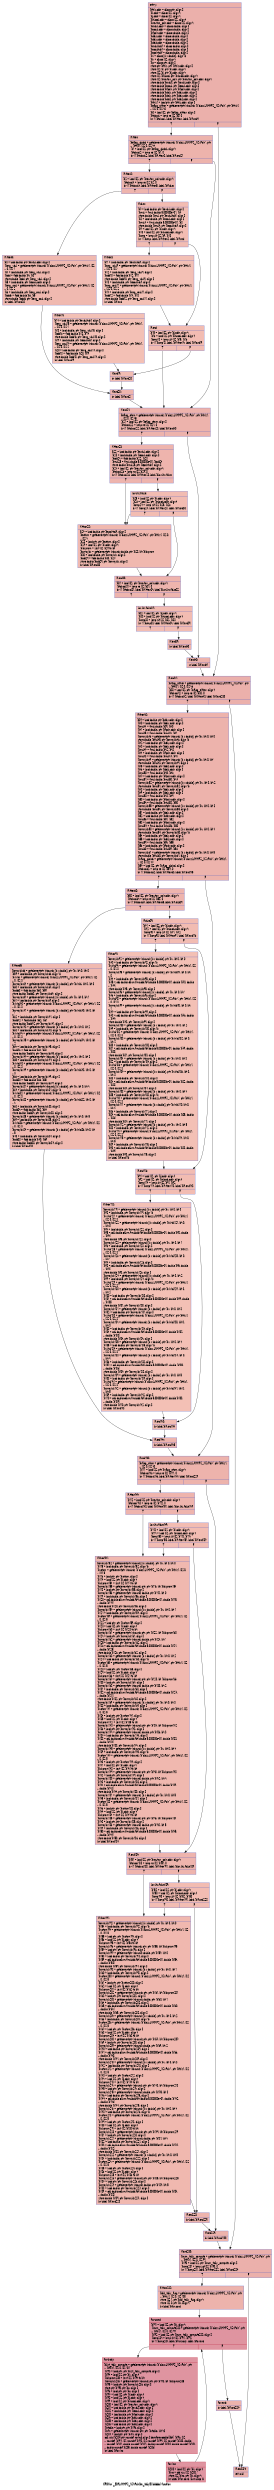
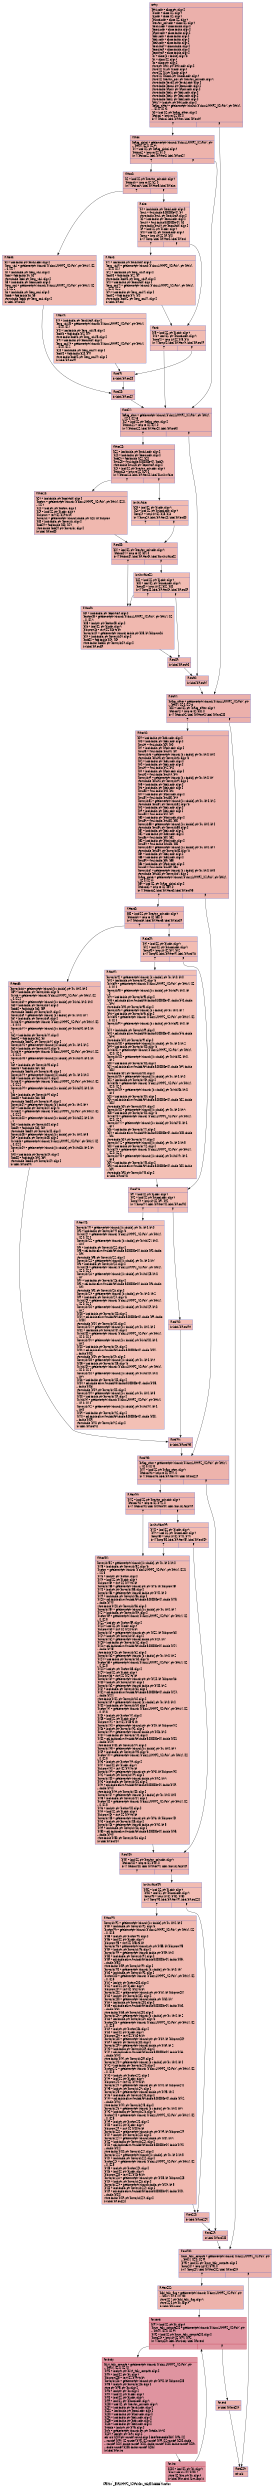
edge "lor.lhs.false:" -> "if.then28:": removed
node "if.then34:": added
edge "if.then118:" -> "if.end143:": removed
edge "if.end187:" -> "if.then191:": removed
